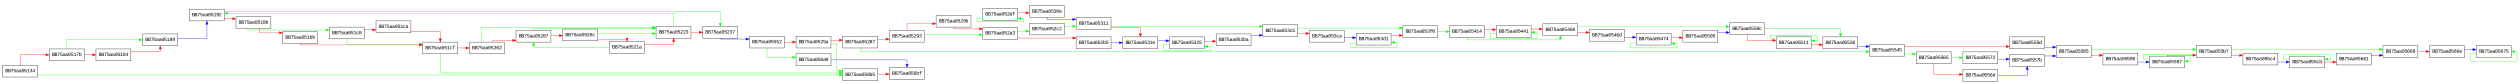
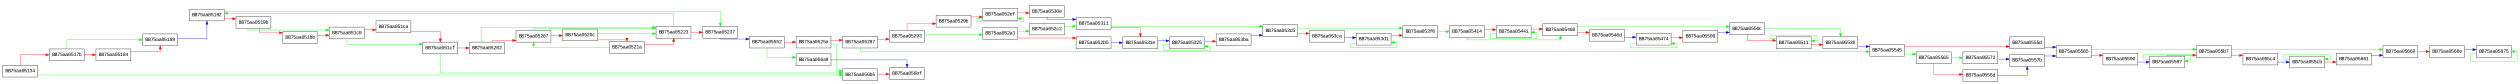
edge "BB75aa0529b" -> "BB75aa052a3": now "BB75aa0529b" -> "BB75aa052ef"
edge "BB75aa051bb" -> "BB75aa051cf": now "BB75aa051bb" -> "BB75aa051c0"
